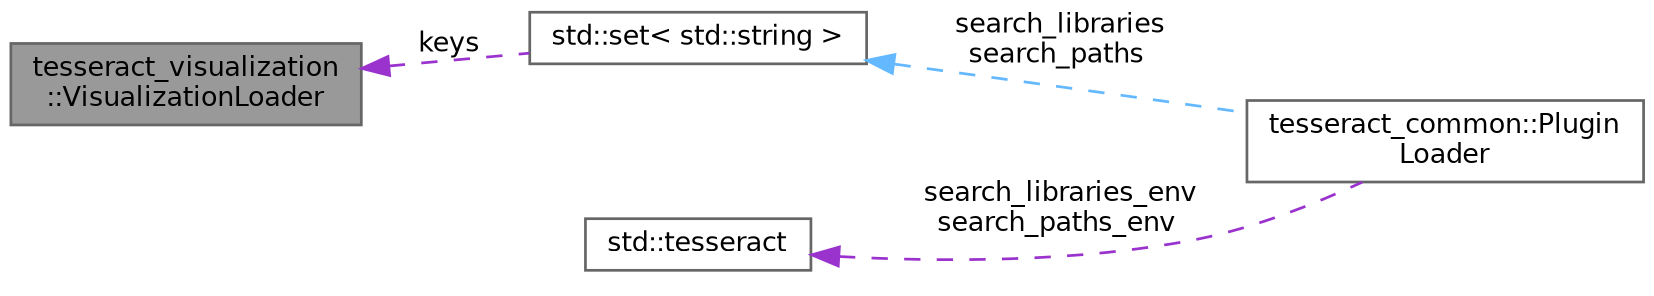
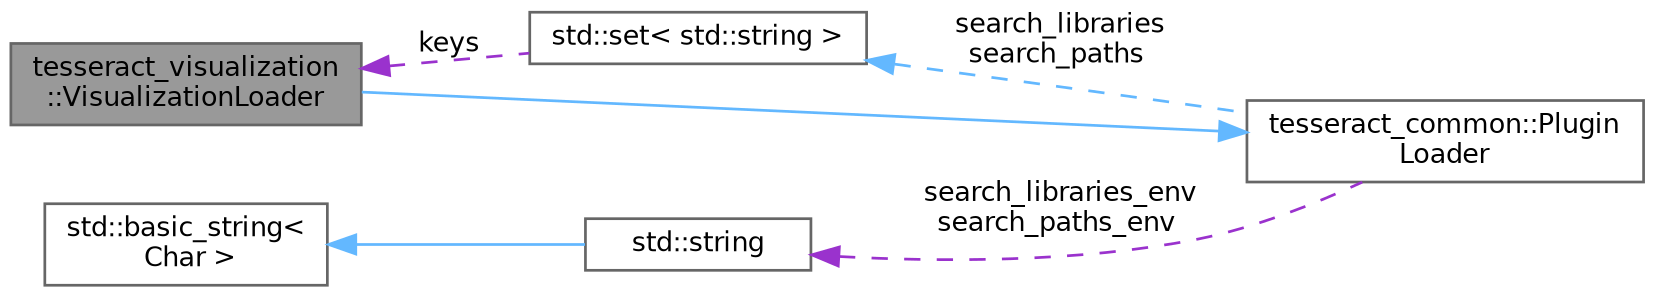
edge "tesseract_visualization ::VisualizationLoader" -> "tesseract_common::Plugin Loader": added
node "std::basic_string< Char >": added
node "std::tesseract": label "std::tesseract" -> "std::string"
